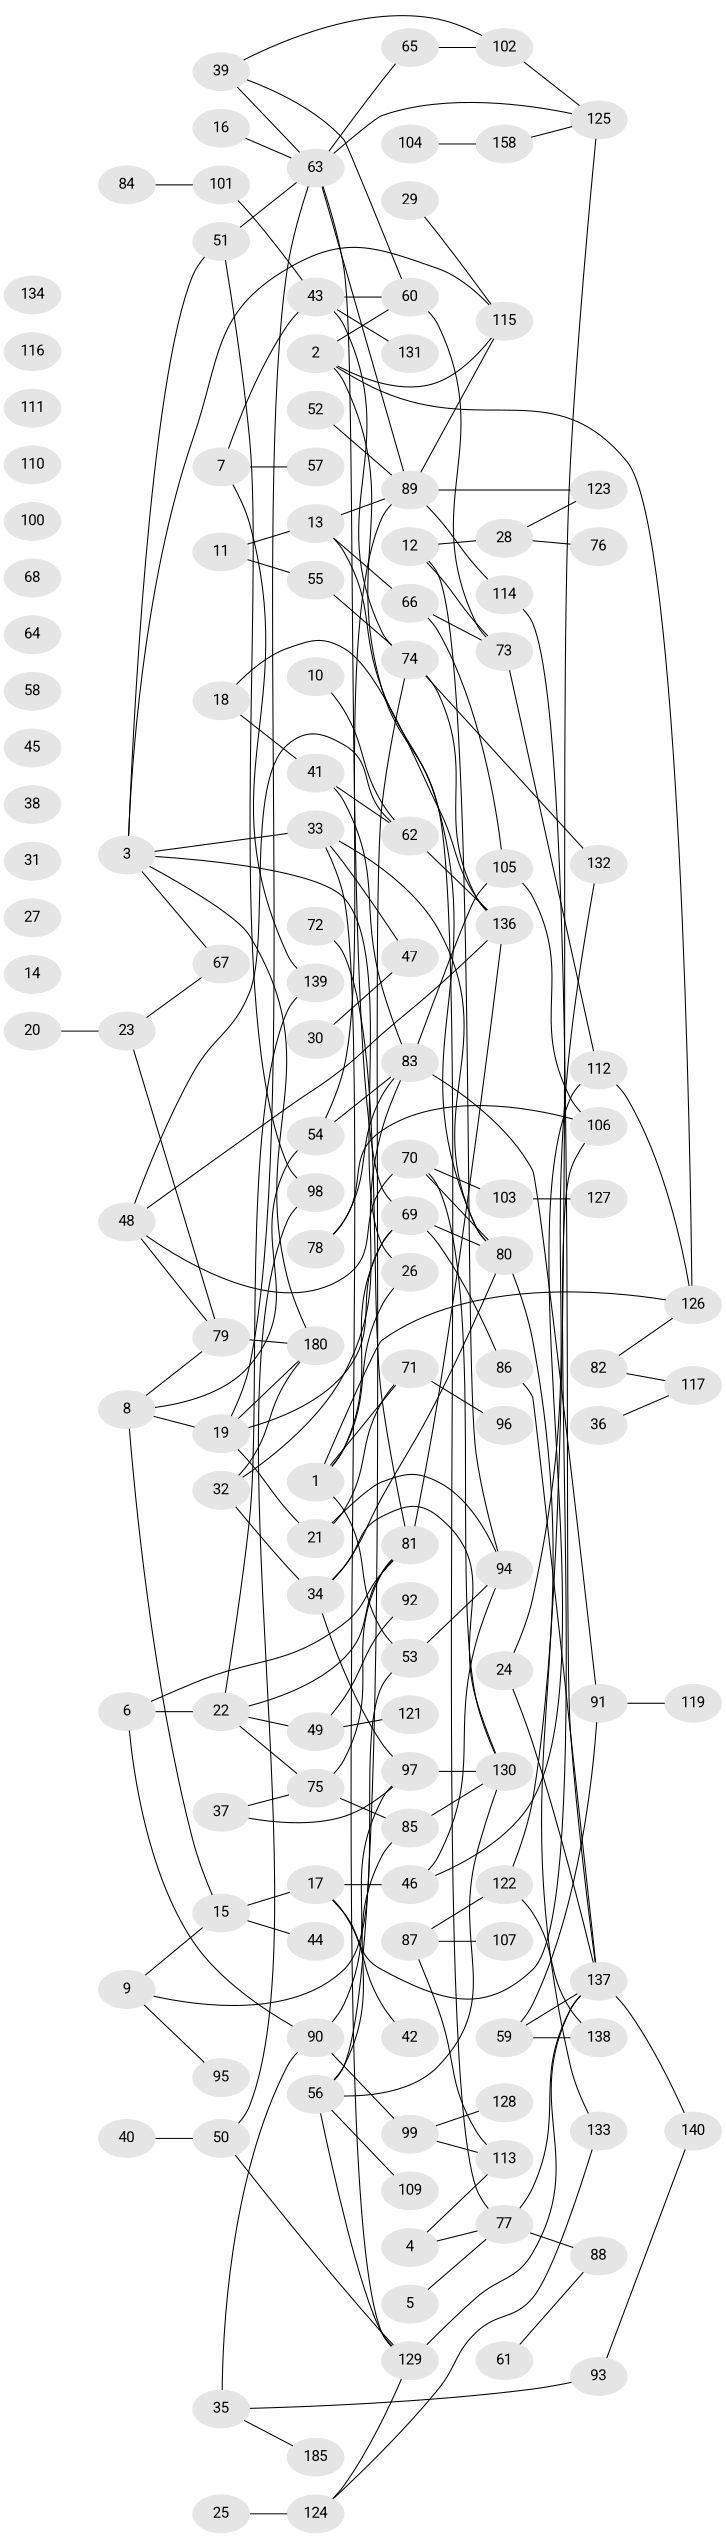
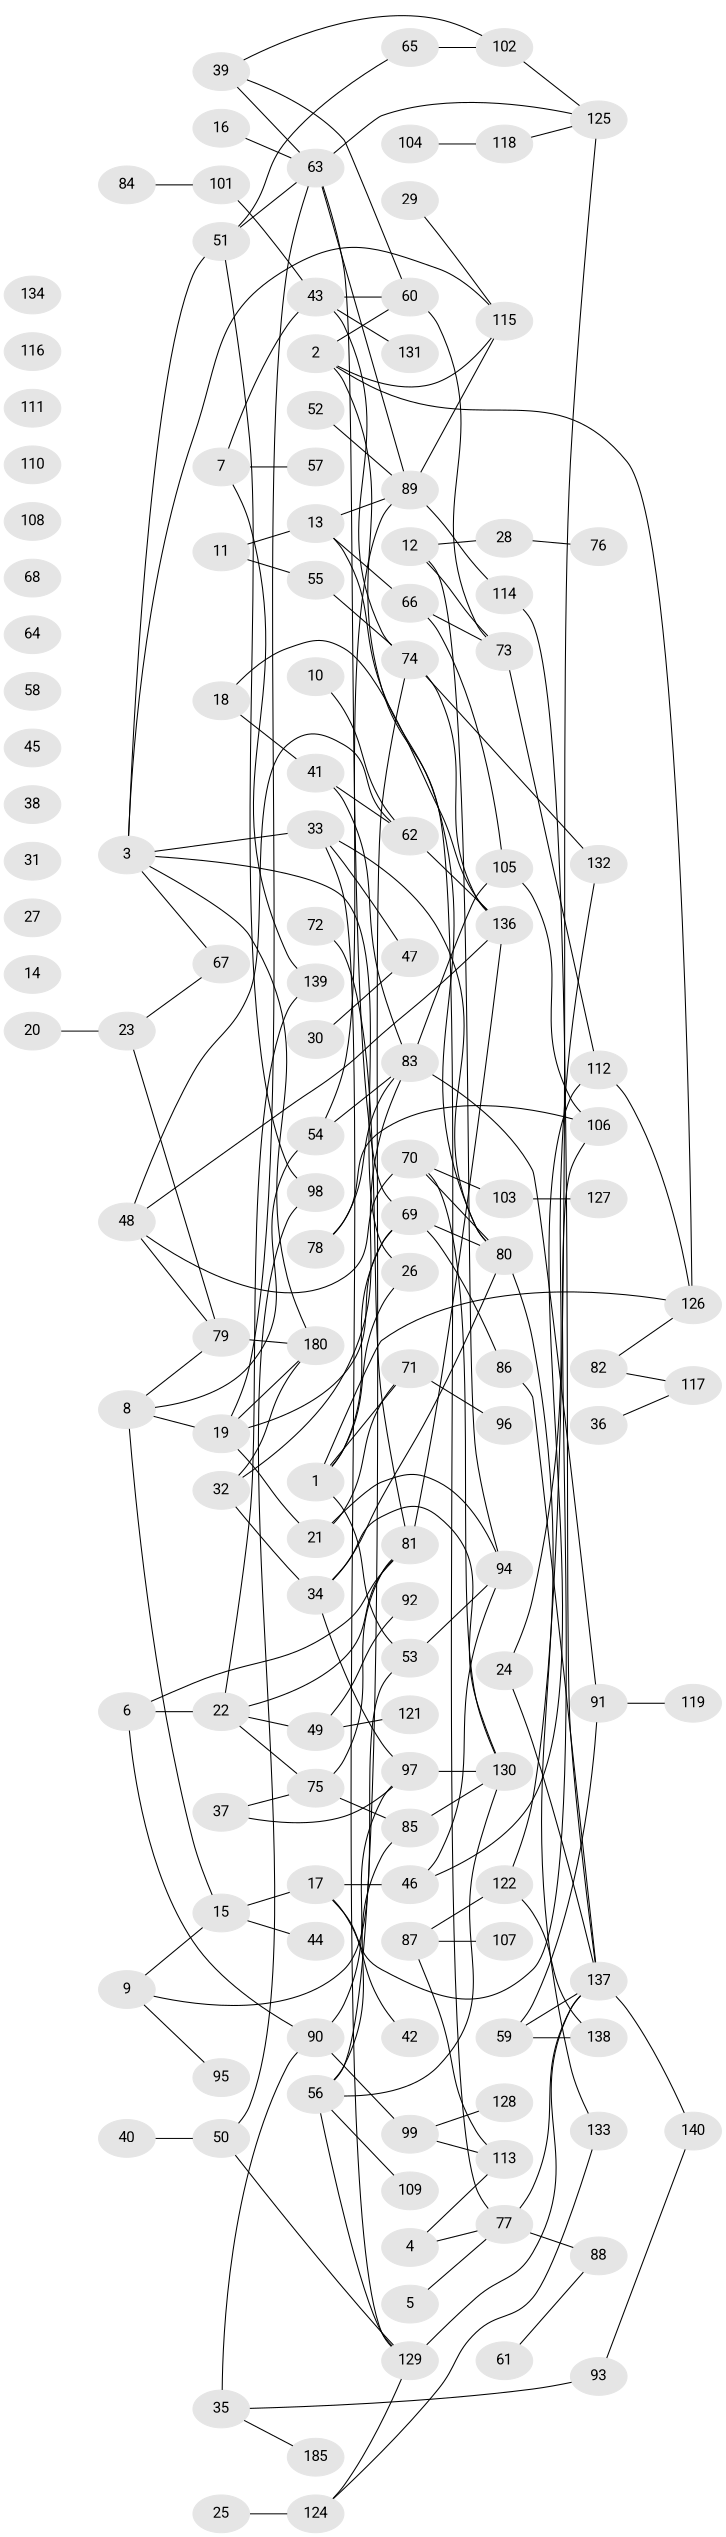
edge "65" -- "63": now "65" -- "51"
node "158": label "158" -> "118"
node "123": removed
node "100": label "100" -> "108"
